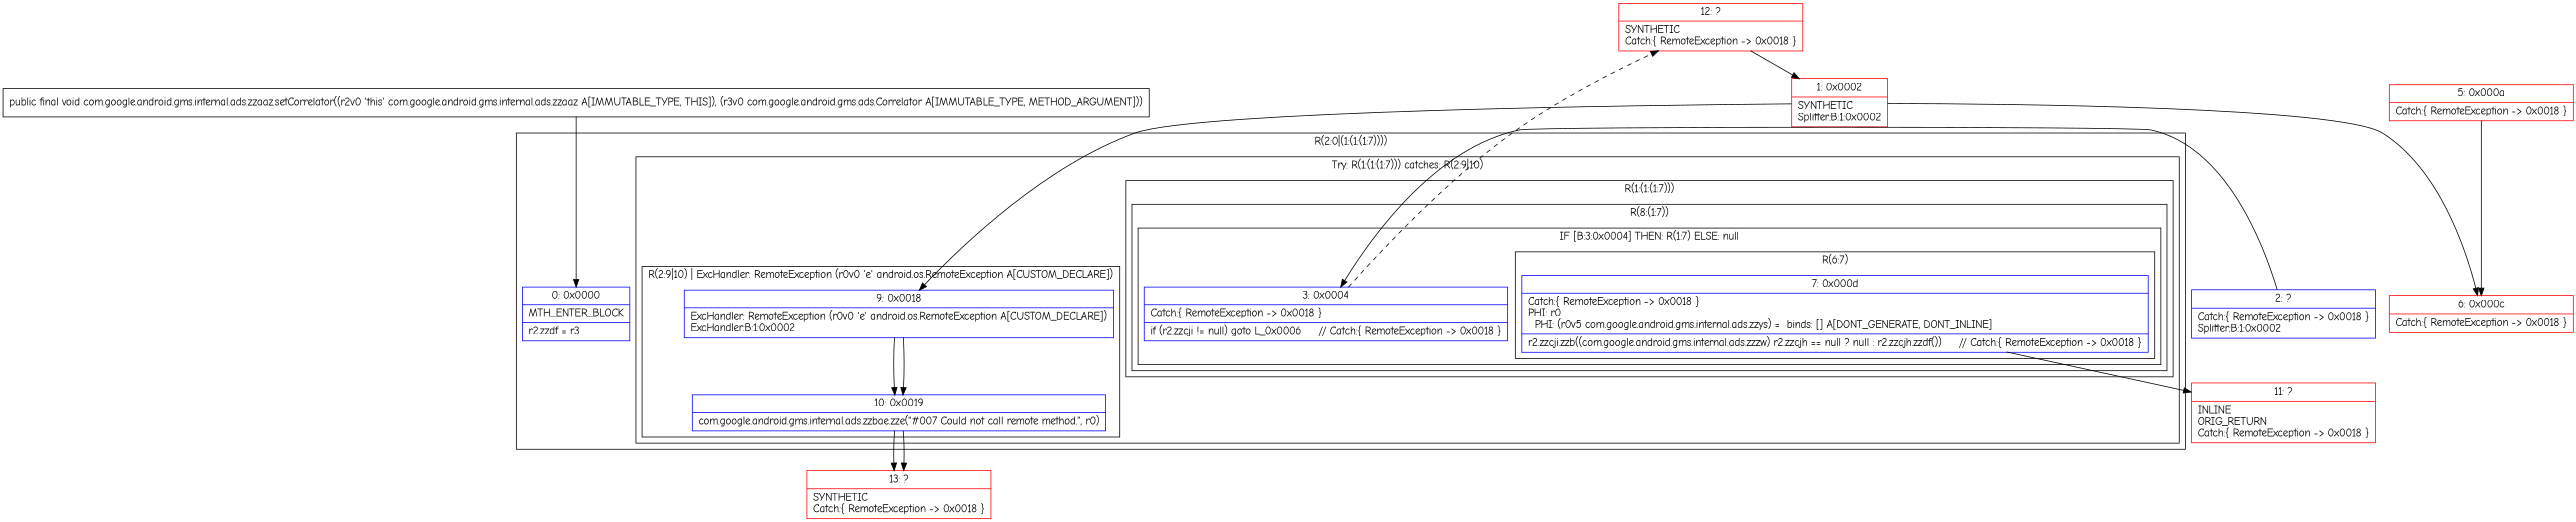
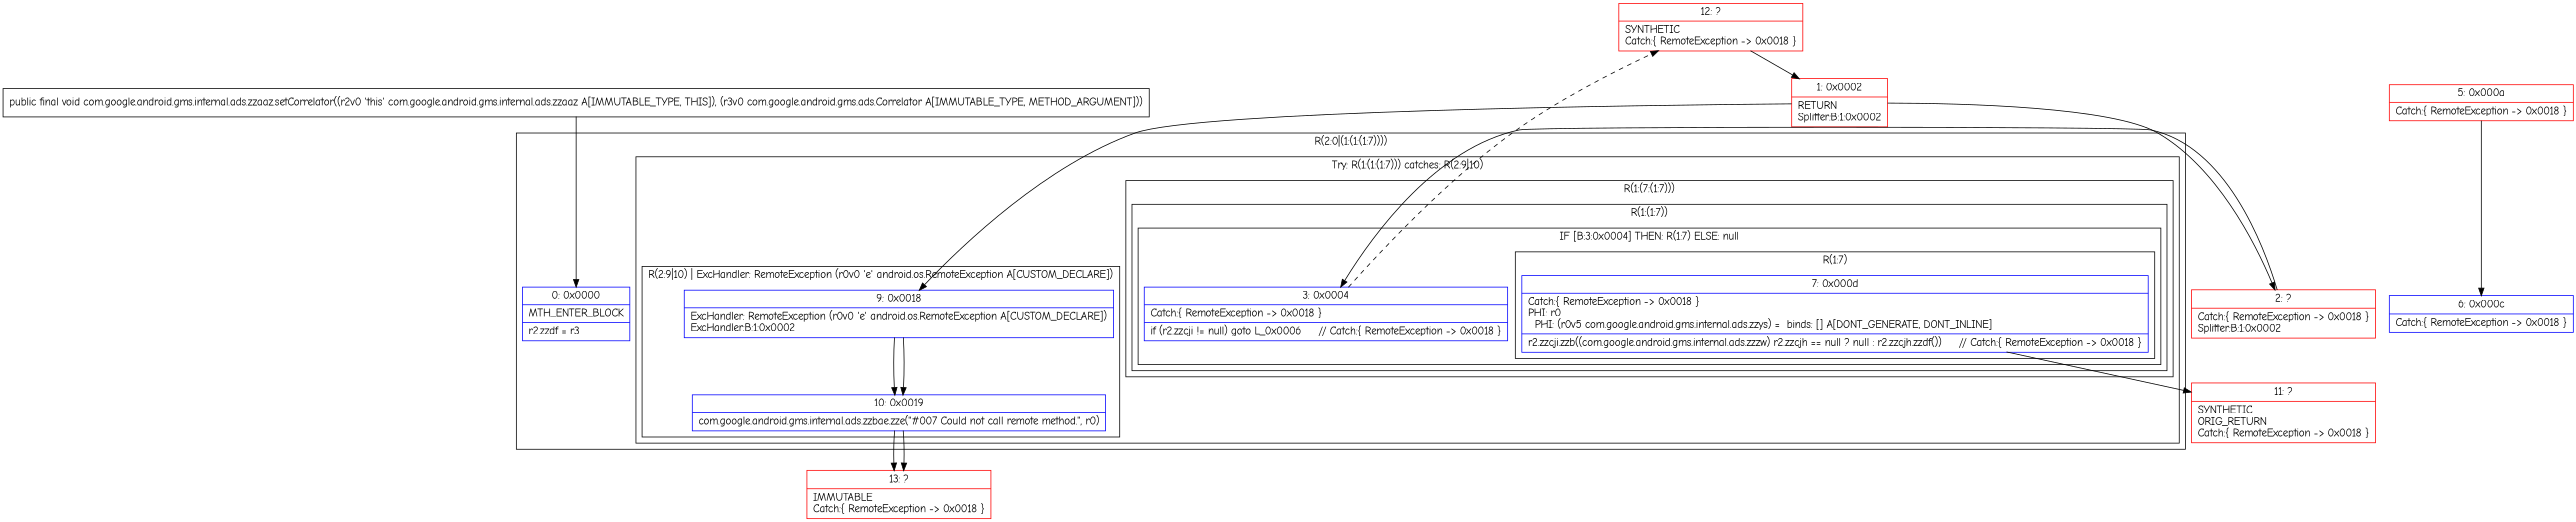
node "1: 0x0002": text "SYNTHETIC" -> "RETURN"
edge "1: 0x0002" -> "6: 0x000c": now "1: 0x0002" -> "2: ?"
cluster "R(1:(1:(1:7)))": label "R(1:(1:(1:7)))" -> "R(1:(7:(1:7)))"
cluster "R(8:(1:7))": label "R(8:(1:7))" -> "R(1:(1:7))"
cluster "R(6:7)": label "R(6:7)" -> "R(1:7)"
node "2: ?": color blue -> red
node "6: 0x000c": color red -> blue
node "11: ?": text "INLINE" -> "SYNTHETIC"
node "13: ?": text "SYNTHETIC" -> "IMMUTABLE"
